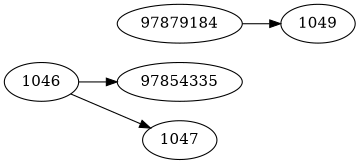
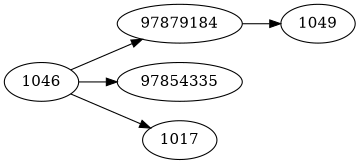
edge "1046" -> "97879184": added
node "1047": label "1047" -> "1017"
